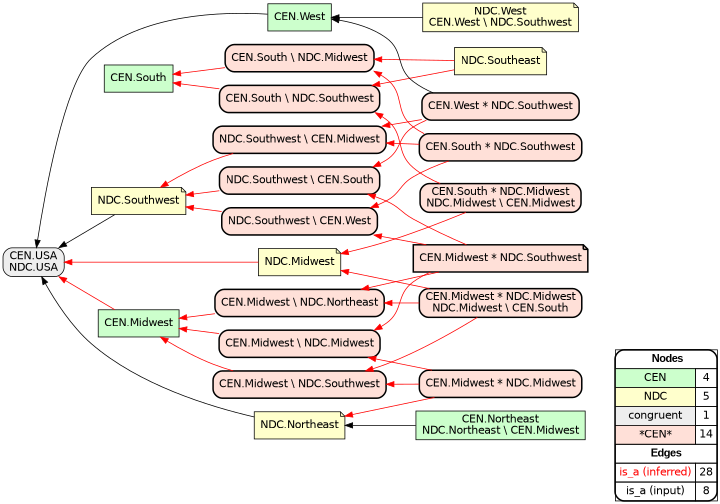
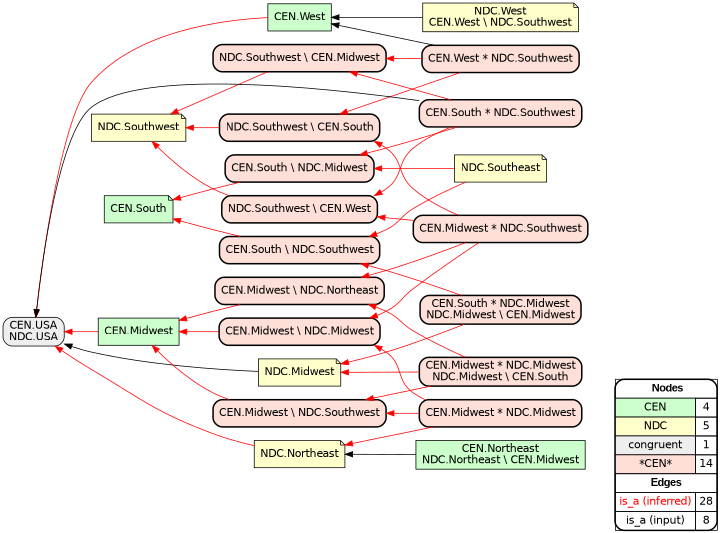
edge "CEN.West" -> "CEN.USA NDC.USA": color #000000 -> #ff0000
node "CEN.South": shape box -> note
edge "NDC.Southwest" -> "CEN.USA NDC.USA": now "CEN.South * NDC.Southwest" -> "CEN.USA NDC.USA"
node "CEN.Midwest * NDC.Southwest": shape note -> box
edge "NDC.Midwest" -> "CEN.USA NDC.USA": color #ff0000 -> #000000
edge "NDC.Northeast" -> "CEN.USA NDC.USA": color #000000 -> #ff0000
